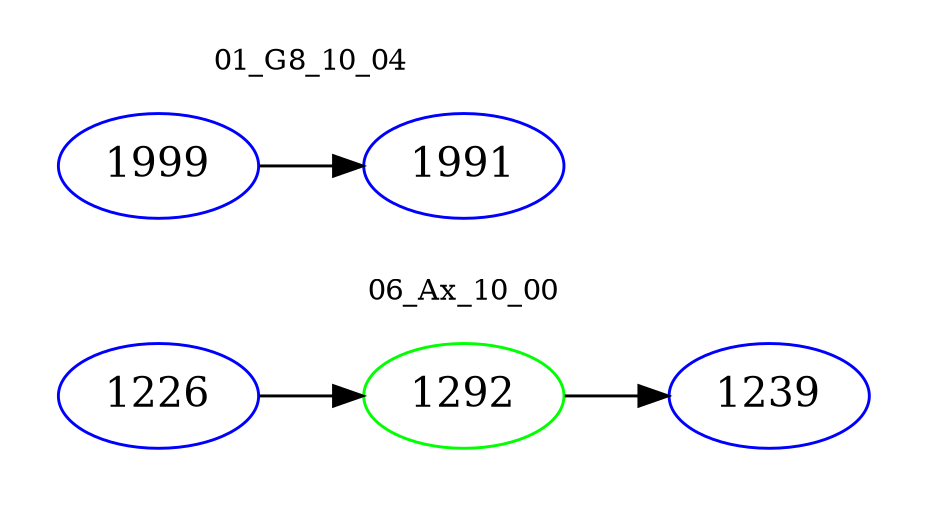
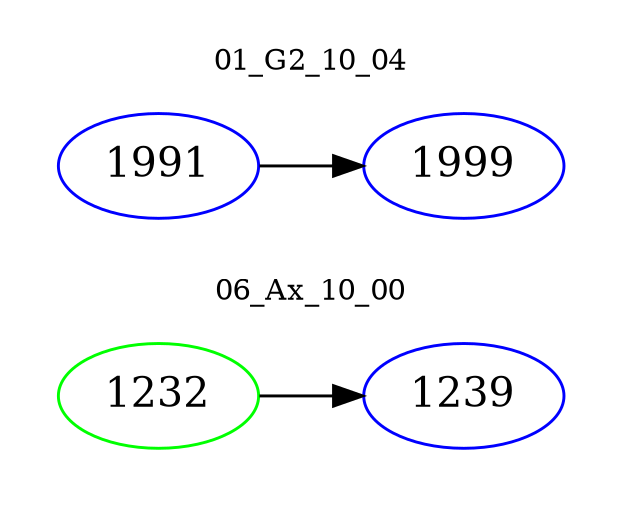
cluster "01_G8_10_04": label "01_G8_10_04" -> "01_G2_10_04"
edge "1999" -> "1991": reversed
node "1226": removed
node "1292": label "1292" -> "1232"
